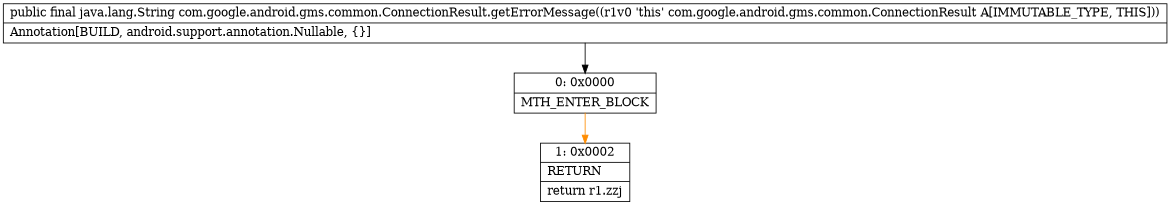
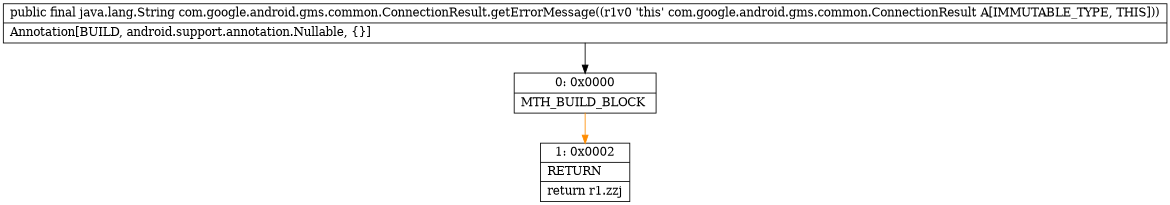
node "0: 0x0000": text "MTH_ENTER_BLOCK" -> "MTH_BUILD_BLOCK"
